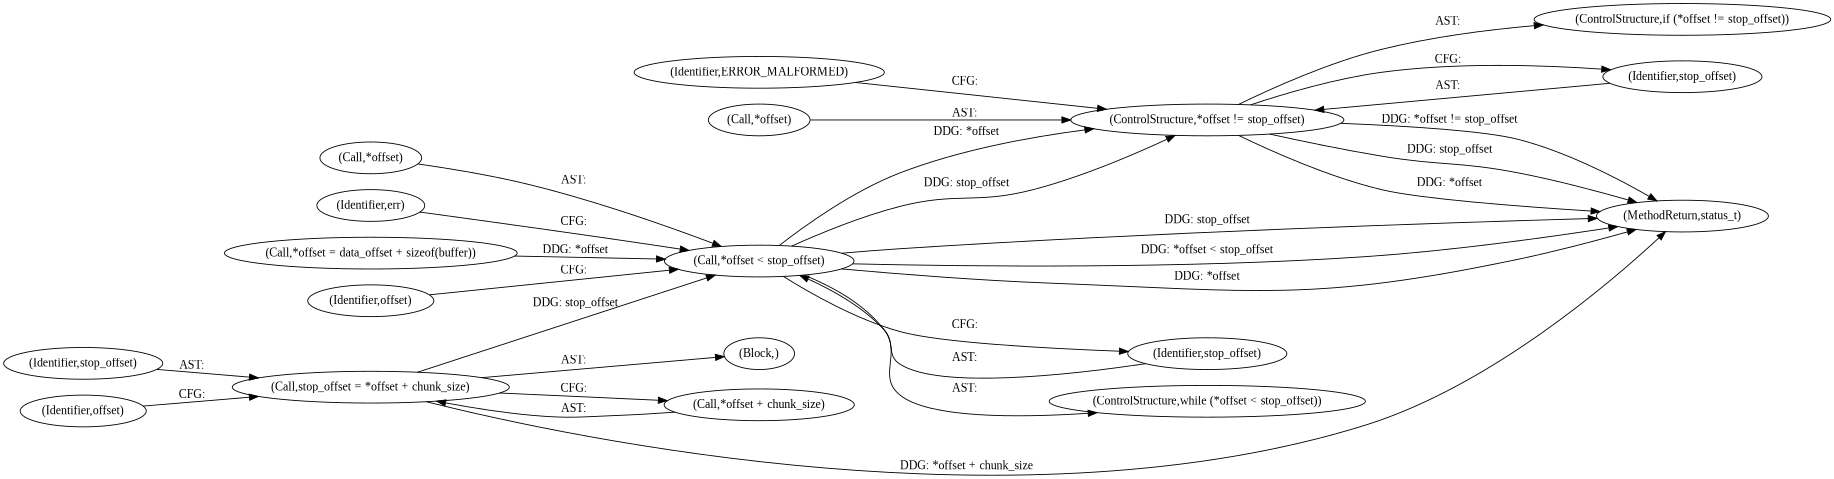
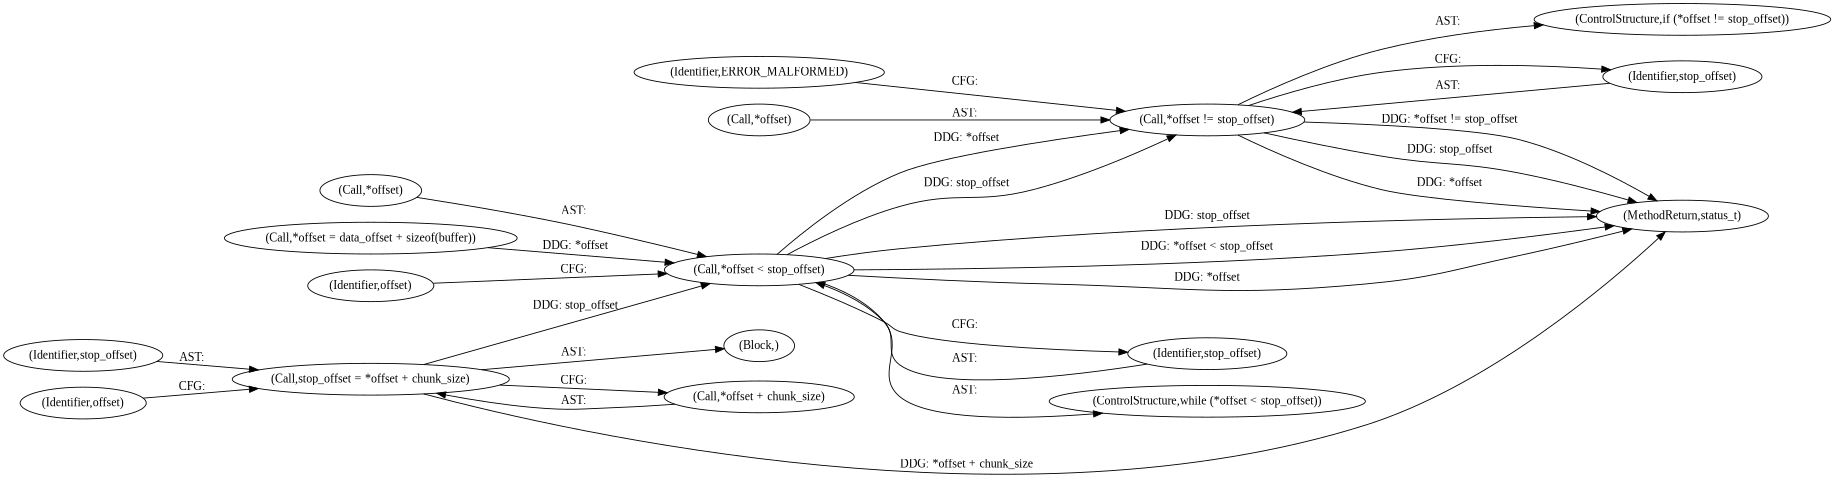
node "(ControlStructure,*offset != stop_offset)": label "(ControlStructure,*offset != stop_offset)" -> "(Call,*offset != stop_offset)"
node "(Identifier,err)": removed
